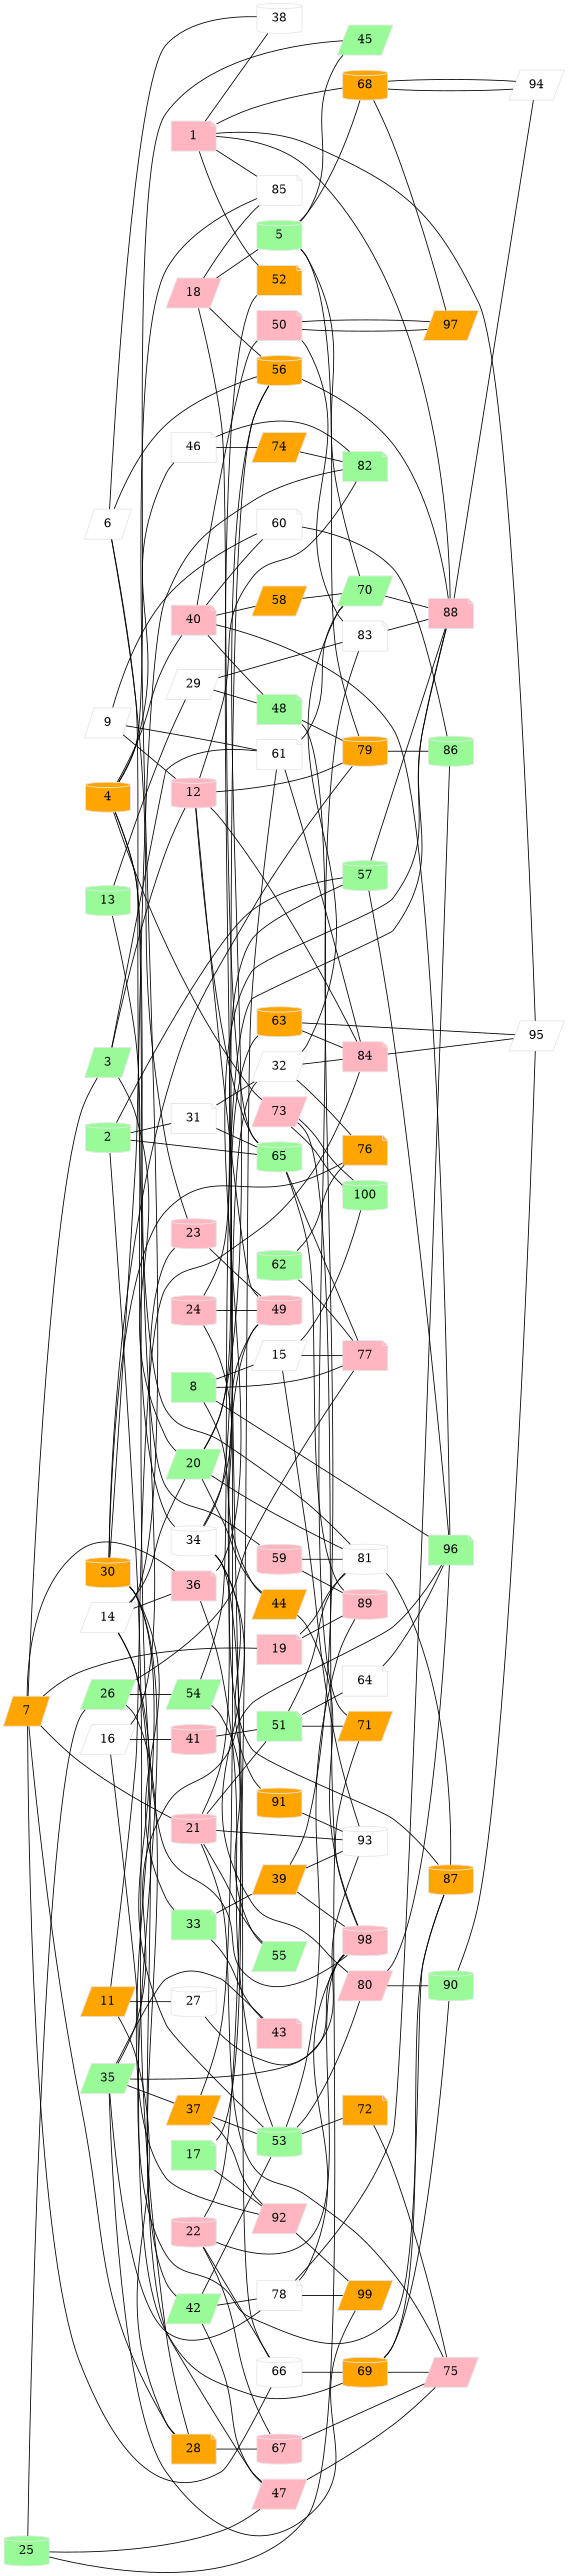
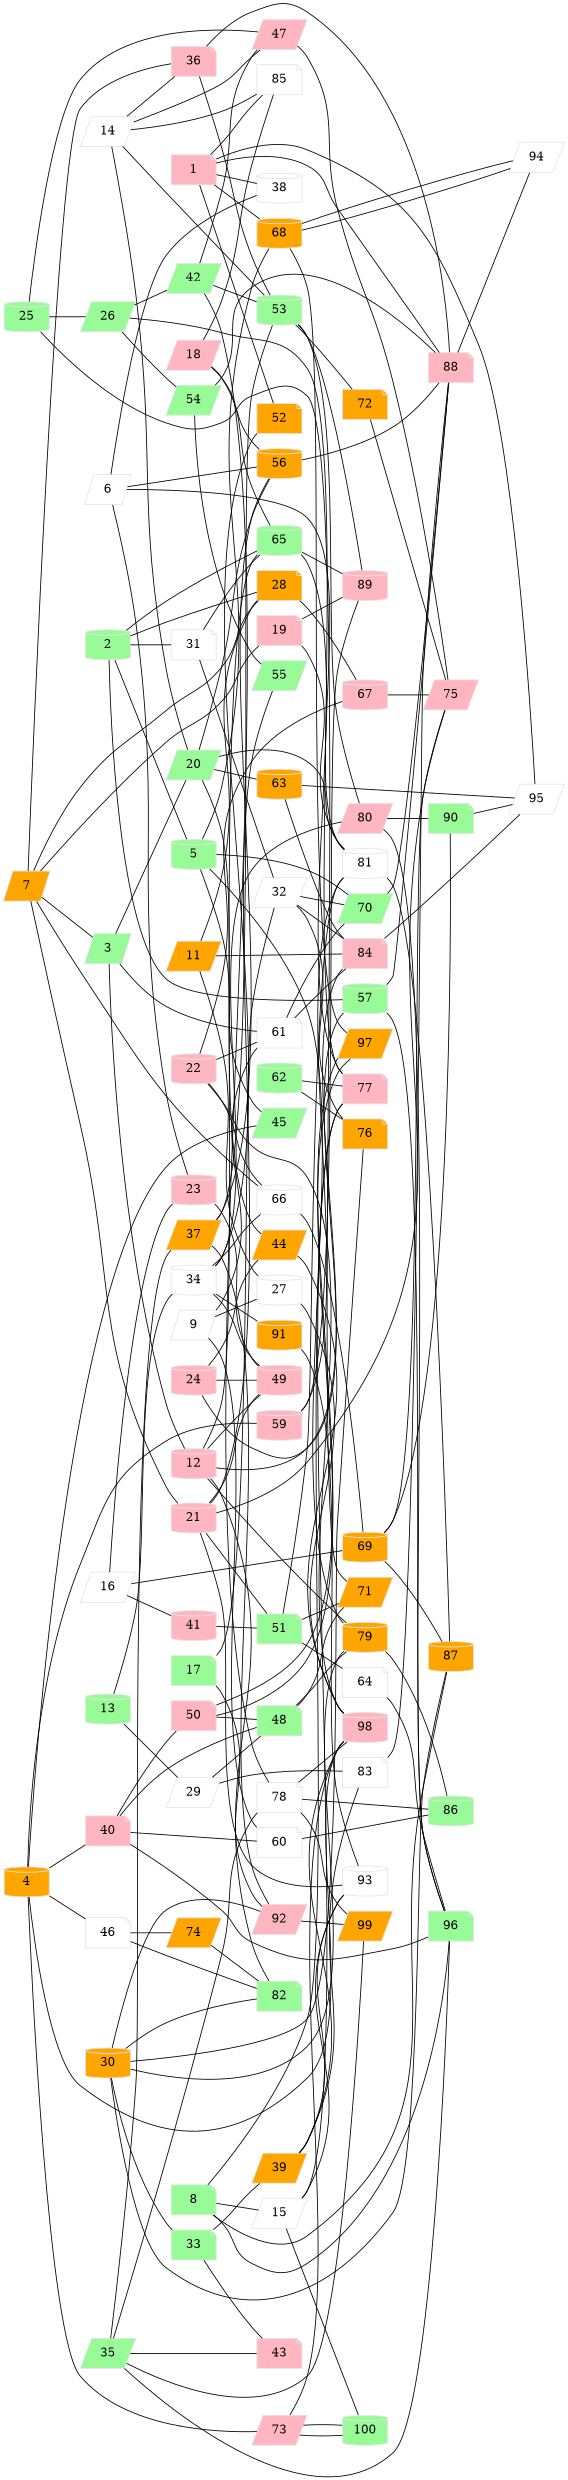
edge "5" -- "18": now "5" -- "2"
edge "50" -- "83": now "50" -- "48"
node "58": removed
edge "9" -- "12": now "9" -- "27"
node "90": shape cylinder -> note
edge "93" -- "35": removed
